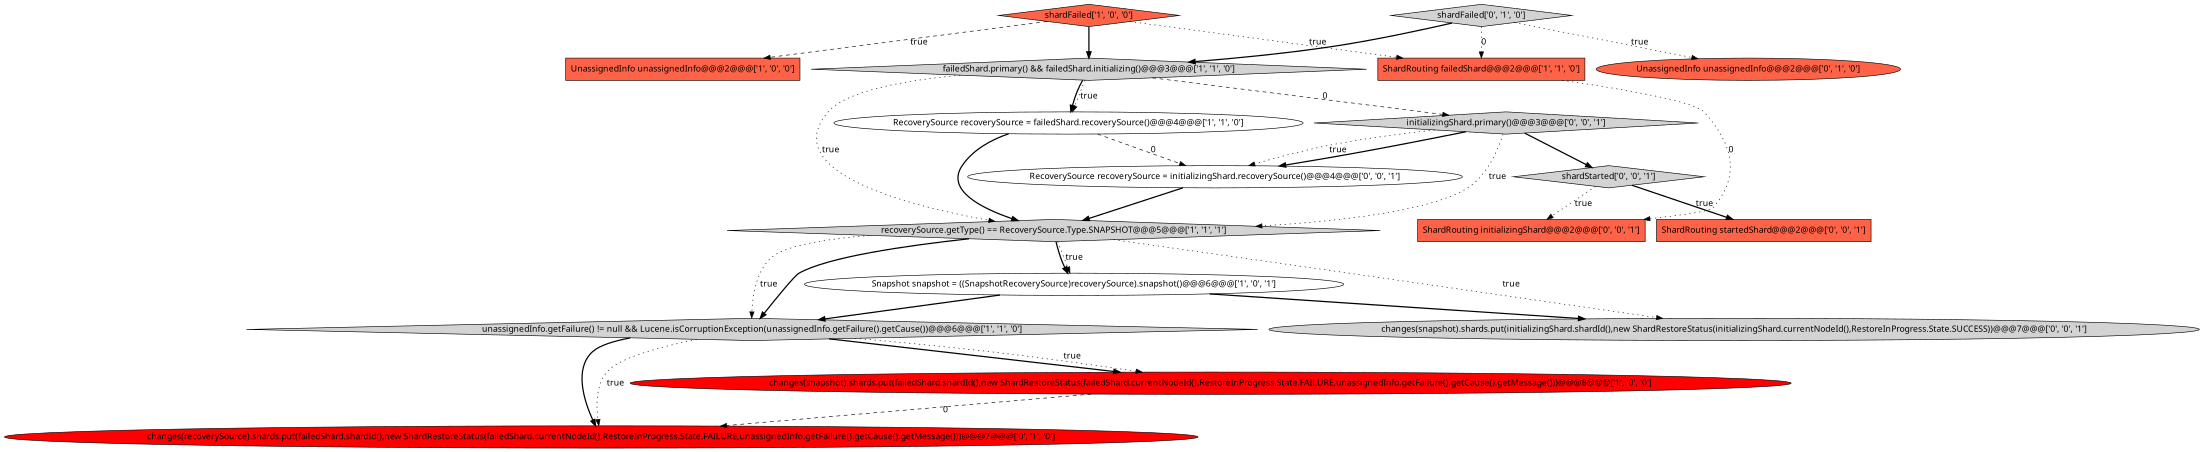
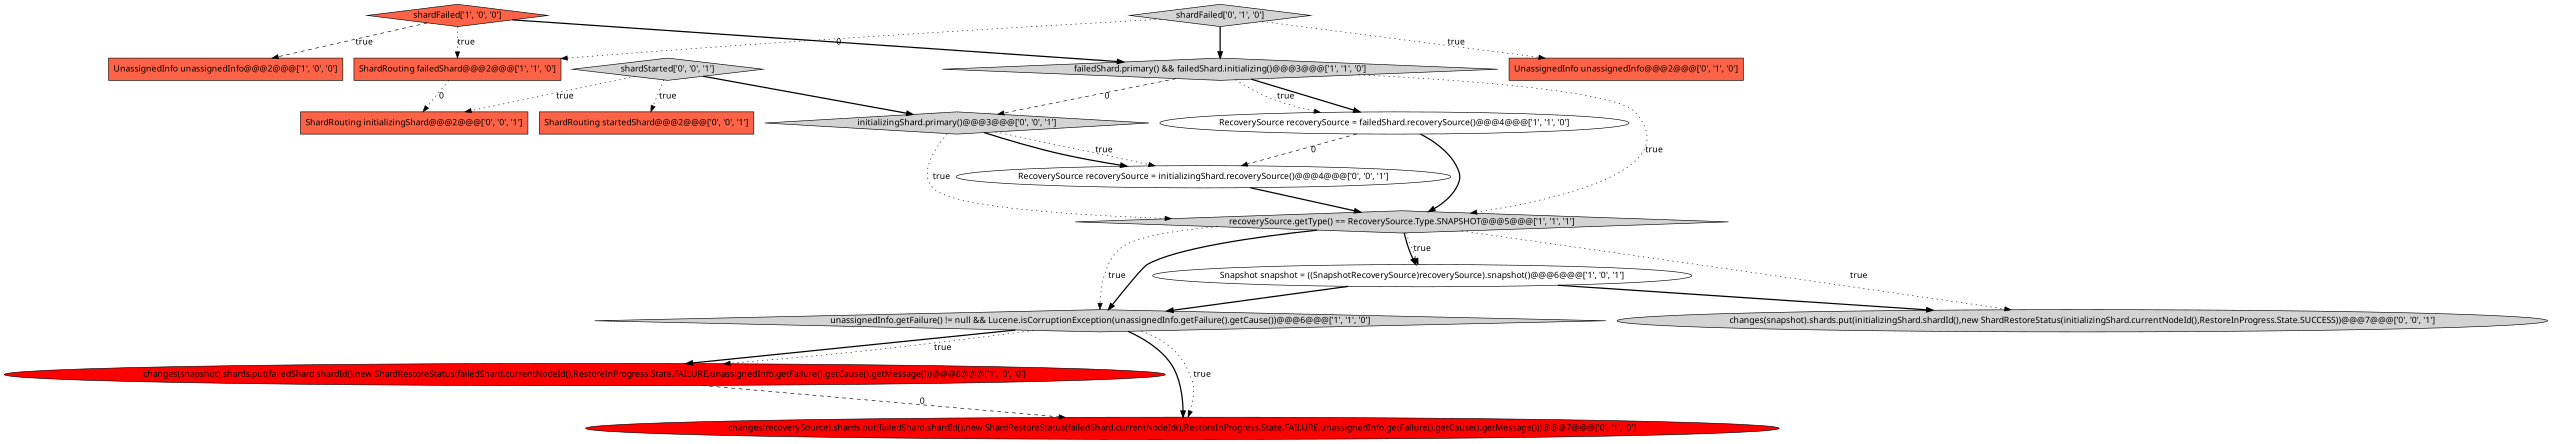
node "UnassignedInfo unassignedInfo@@@2@@@['0', '1', '0']": shape ellipse -> box
edge "initializingShard.primary()@@@3@@@['0', '0', '1']" -> "shardStarted['0', '0', '1']": reversed
edge "shardStarted['0', '0', '1']" -> "ShardRouting startedShard@@@2@@@['0', '0', '1']": style bold -> dotted
